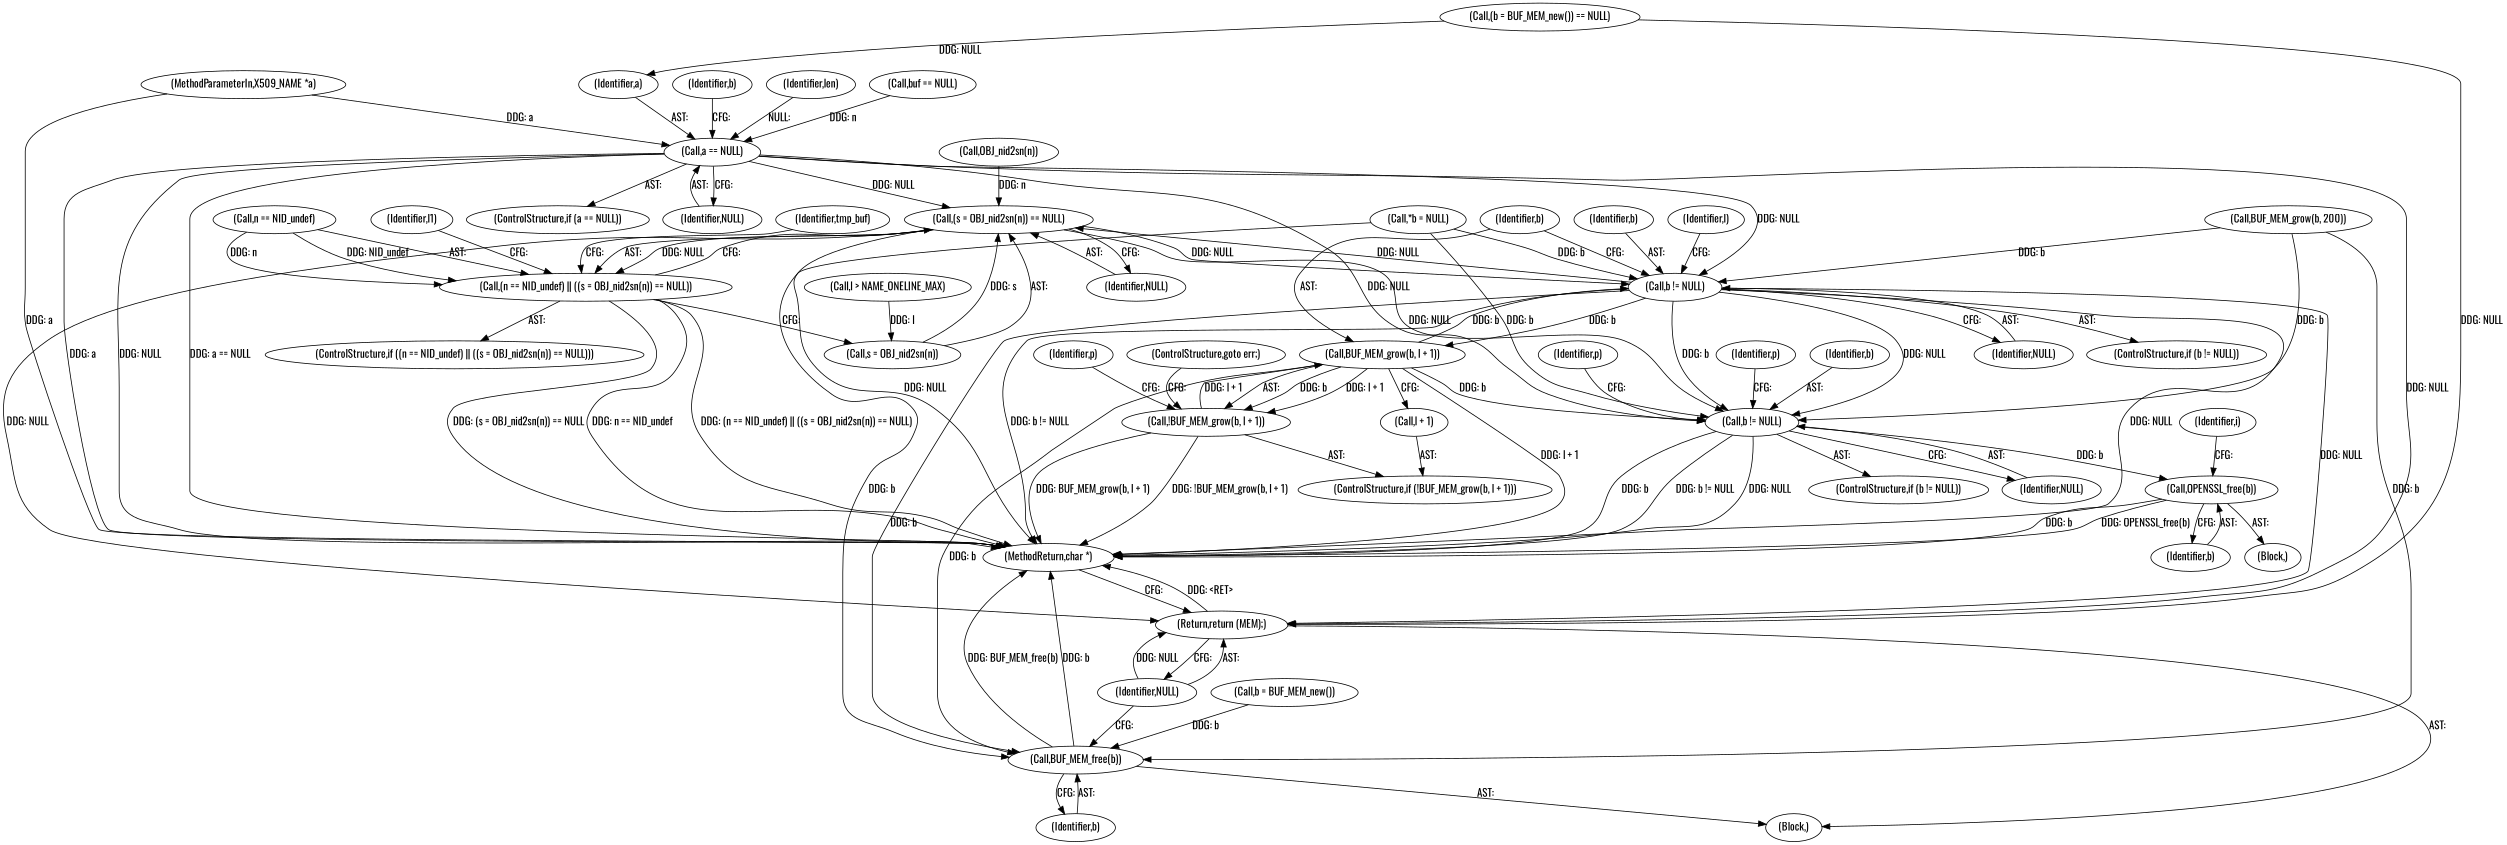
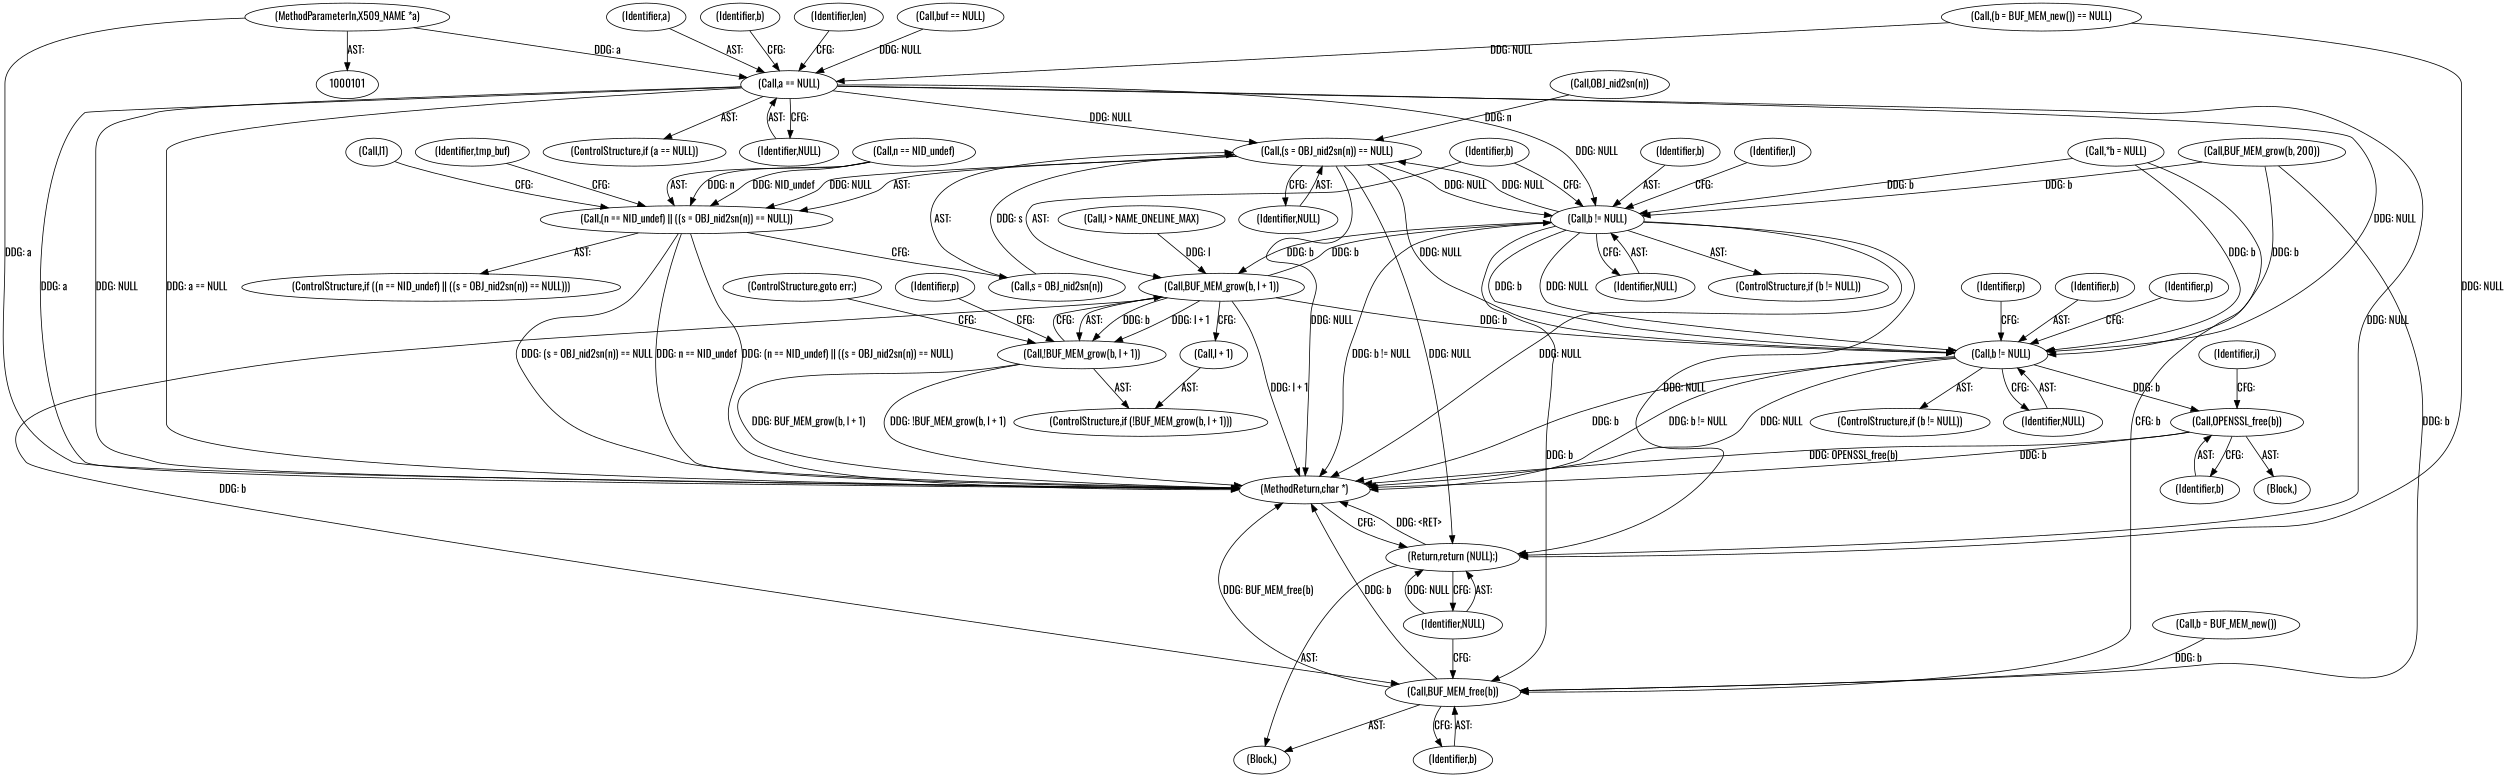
edge "(Call,(b = BUF_MEM_new()) == NULL)" -> "(Identifier,a)": now "(Call,(b = BUF_MEM_new()) == NULL)" -> "(Call,a == NULL)"
node "1000101": added
edge "(Identifier,len)" -> "(Call,a == NULL)": label "NULL: " -> "CFG: "
edge "(Call,buf == NULL)" -> "(Call,a == NULL)": label "DDG: n" -> "DDG: NULL"
node "(Identifier,l1)": label "(Identifier,l1)" -> "(Call,l1)"
edge "(Call,(n == NID_undef) || ((s = OBJ_nid2sn(n)) == NULL))" -> "(Call,(s = OBJ_nid2sn(n)) == NULL)": removed, label "CFG:"
edge "(Call,l > NAME_ONELINE_MAX)" -> "(Call,s = OBJ_nid2sn(n))": now "(Call,l > NAME_ONELINE_MAX)" -> "(Call,BUF_MEM_grow(b, l + 1))"
edge "(Call,!BUF_MEM_grow(b, l + 1))" -> "(Call,BUF_MEM_grow(b, l + 1))": label "DDG: l + 1" -> "CFG: "
edge "(Call,*b = NULL)" -> "(Call,BUF_MEM_free(b))": label "DDG: b" -> "CFG: b"
node "(Return,return (MEM);)": label "(Return,return (MEM);)" -> "(Return,return (NULL);)"
